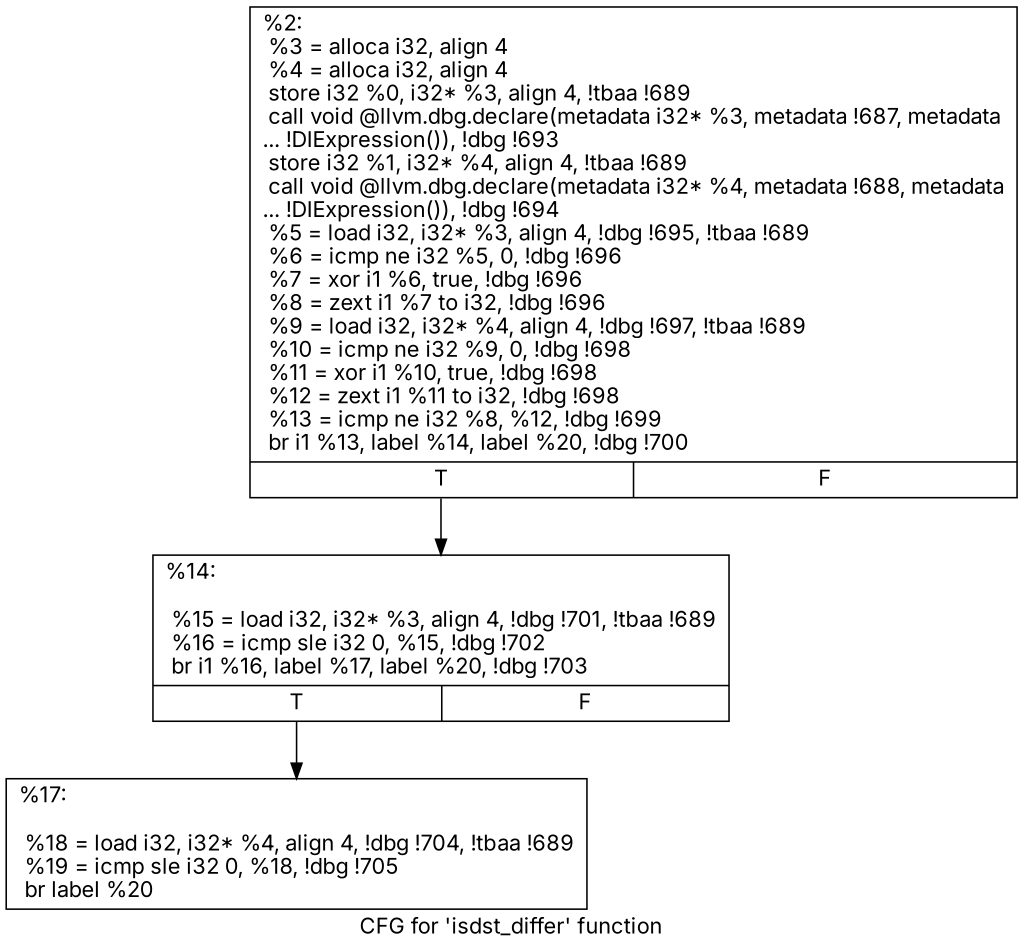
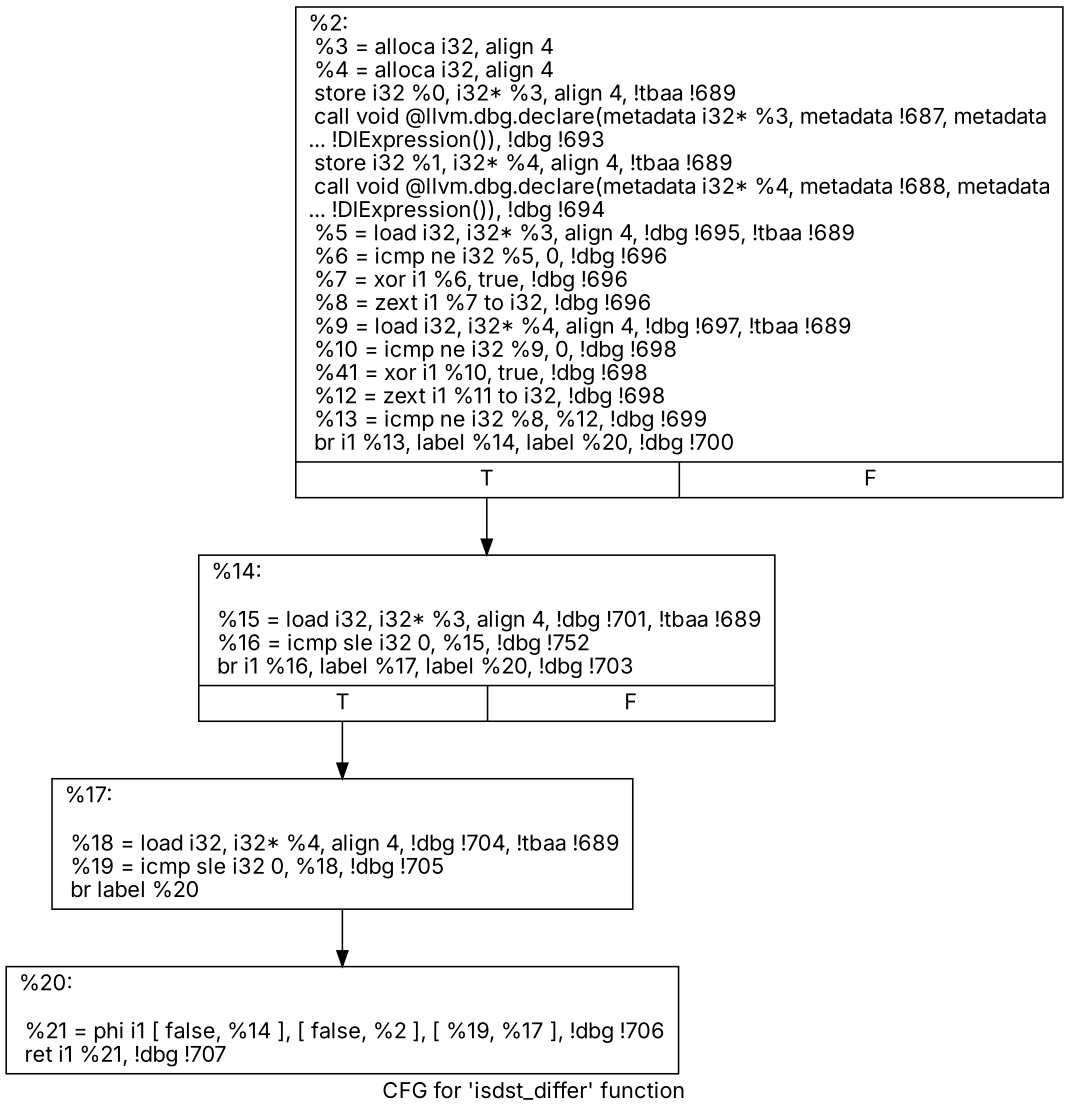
node "%2:": text "%11 = xor i1 %10, true, !dbg !698" -> "%41 = xor i1 %10, true, !dbg !698"
node "%14:": text "%16 = icmp sle i32 0, %15, !dbg !702" -> "%16 = icmp sle i32 0, %15, !dbg !752"
node "%20:": added
